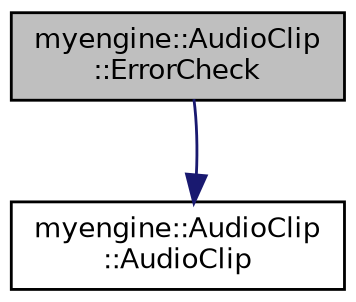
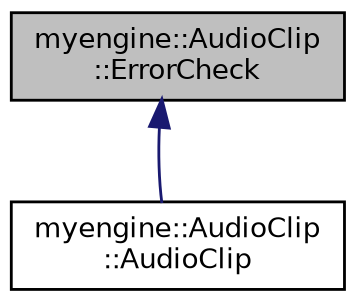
edge "myengine::AudioClip ::ErrorCheck" -> "myengine::AudioClip ::AudioClip": reversed
